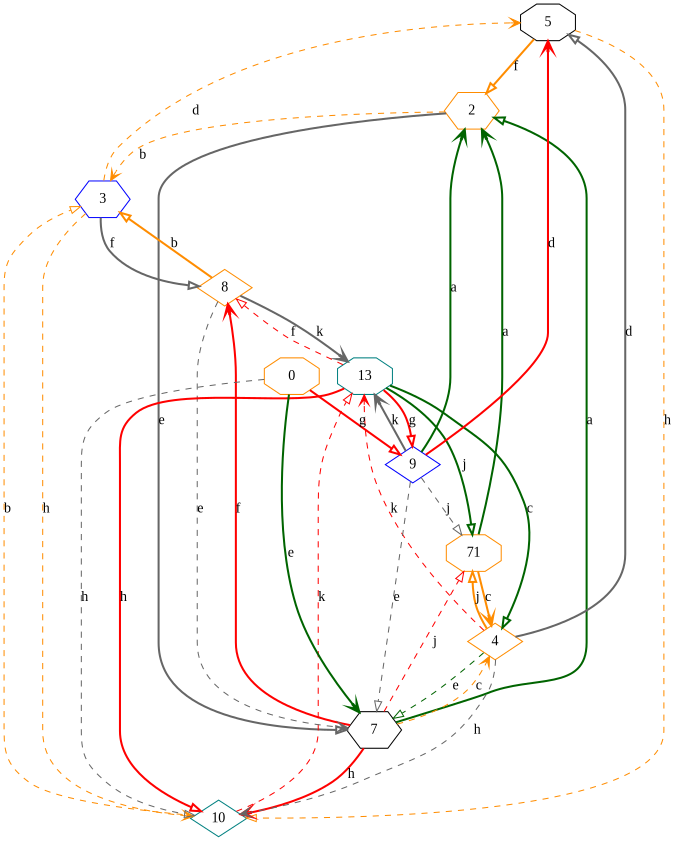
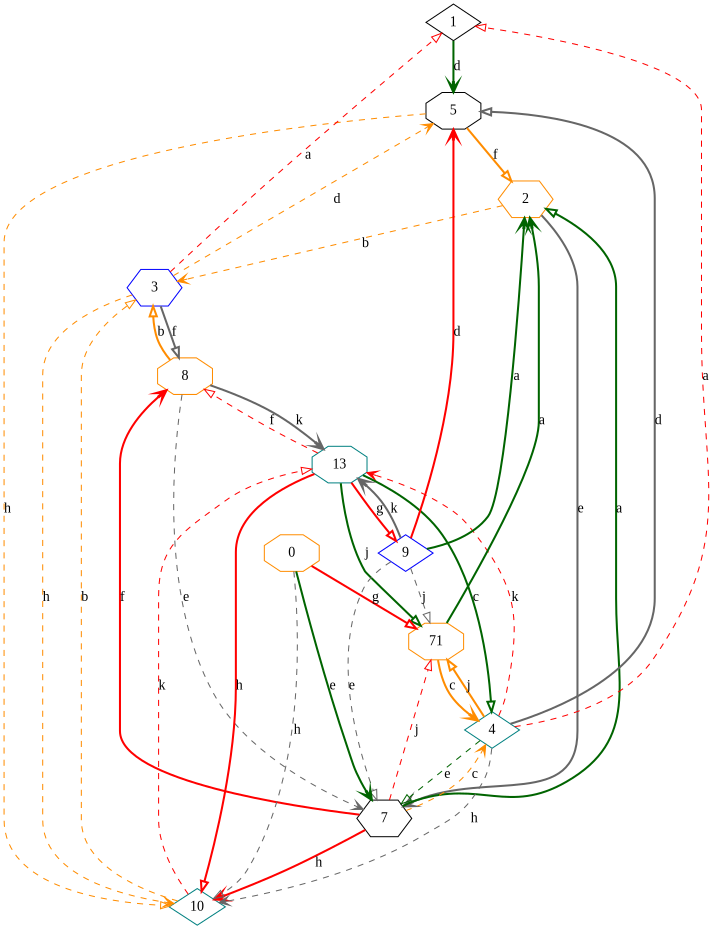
node "1": added
node "8": shape diamond -> octagon
edge "2" -> "7": arrowhead onormal -> vee
edge "0" -> "9": now "0" -> "71"
node "4": color darkorange -> teal
